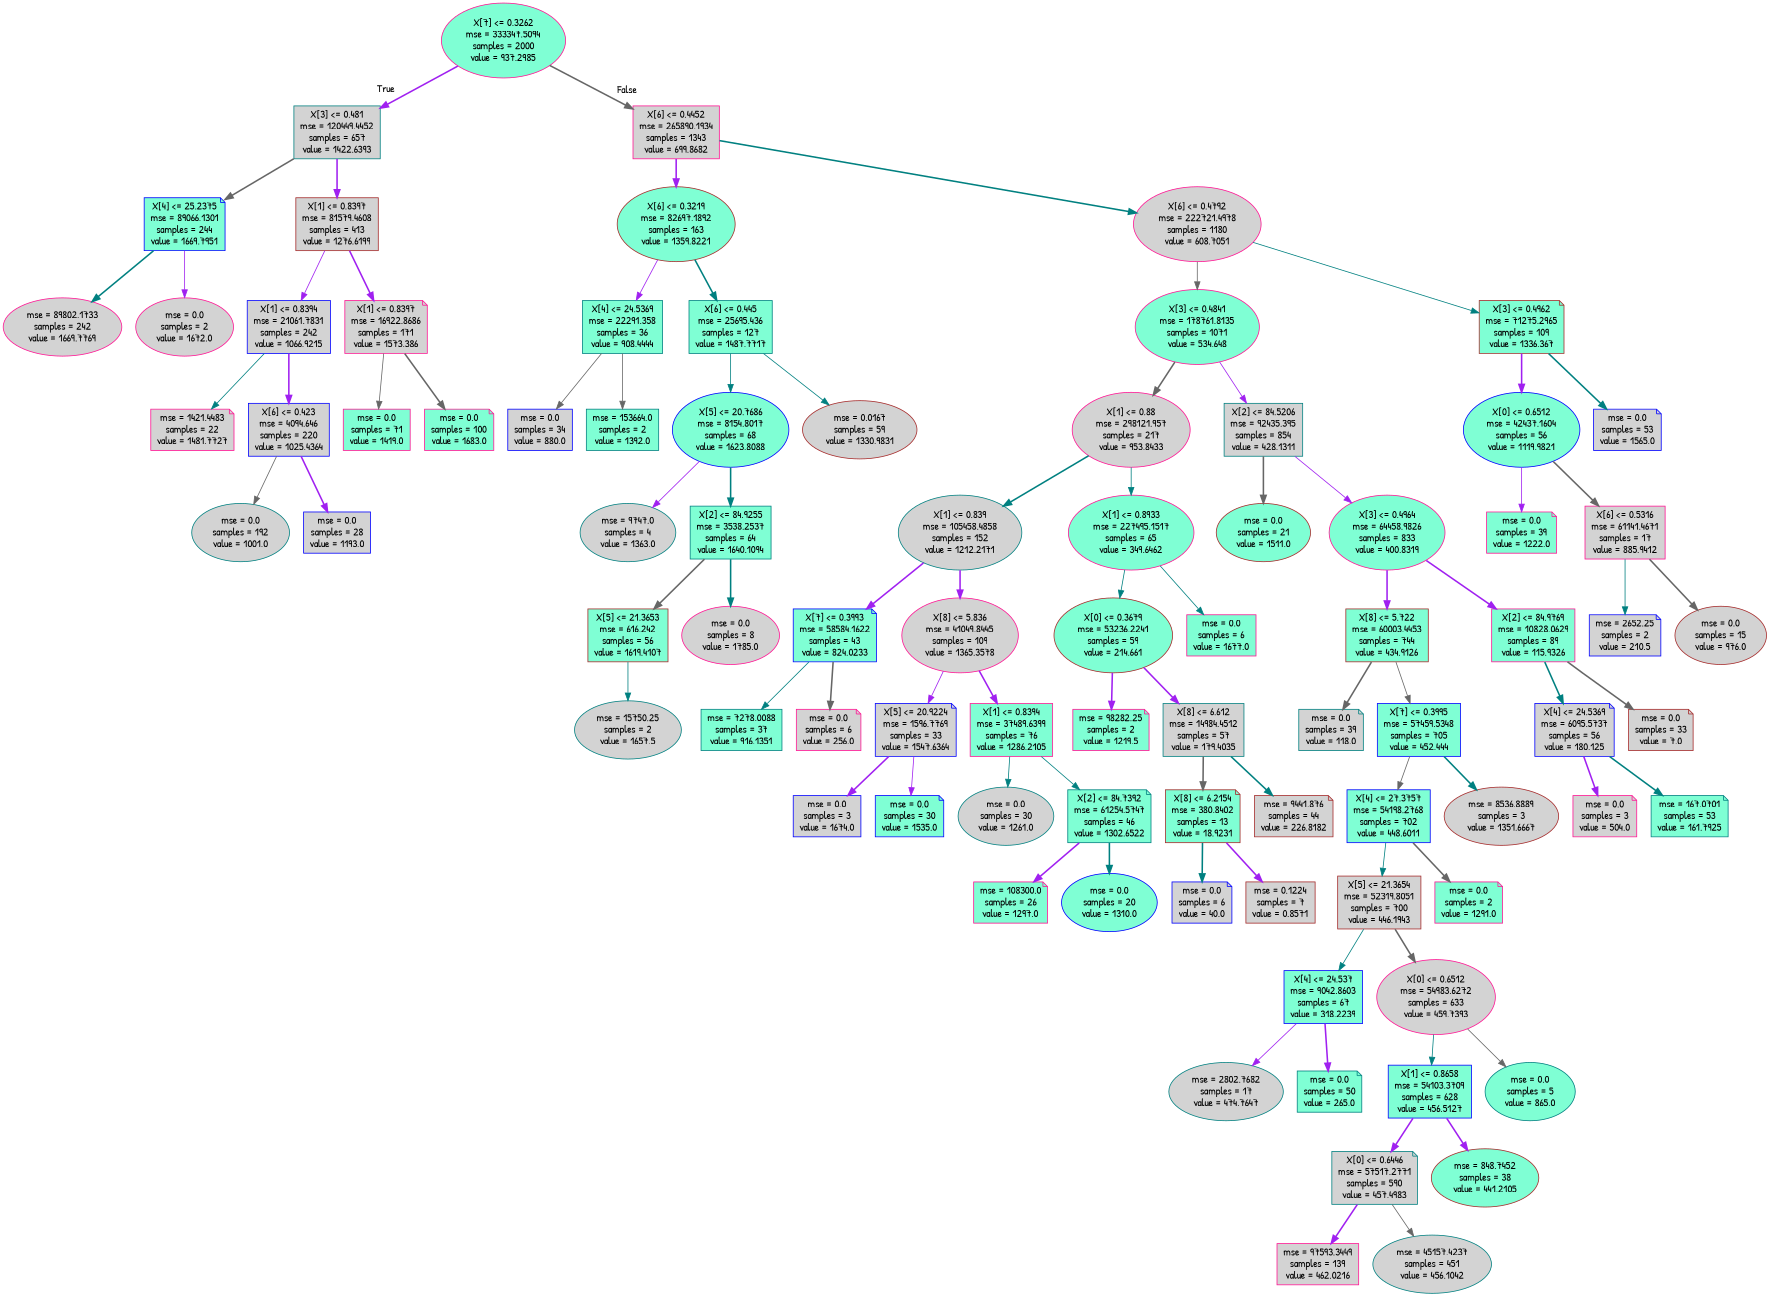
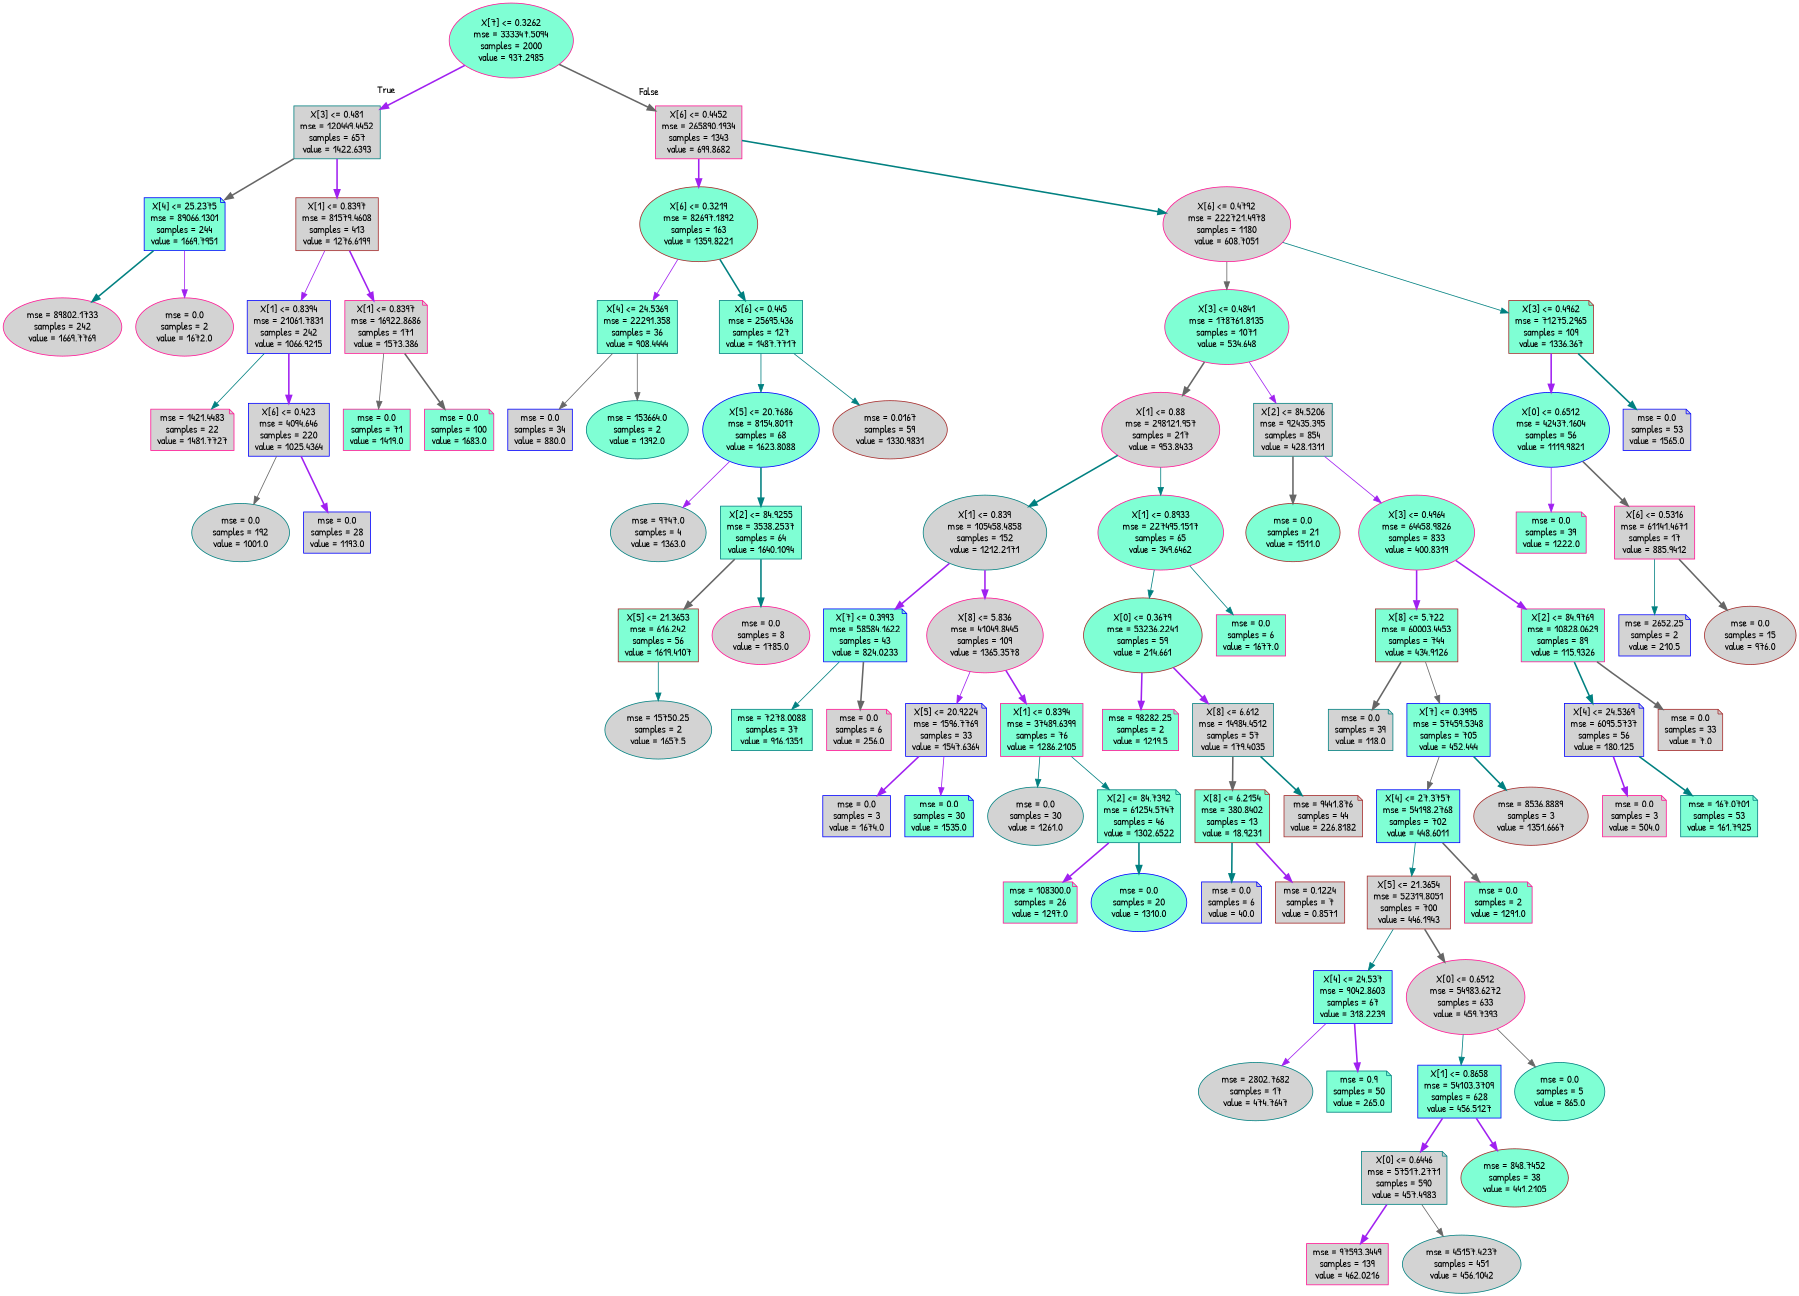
node "mse = 153664.0 samples = 2 value = 1392.0": shape box -> ellipse
node "mse = 0.0 samples = 50 value = 265.0": label "mse = 0.0 samples = 50 value = 265.0" -> "mse = 0.9 samples = 50 value = 265.0"
